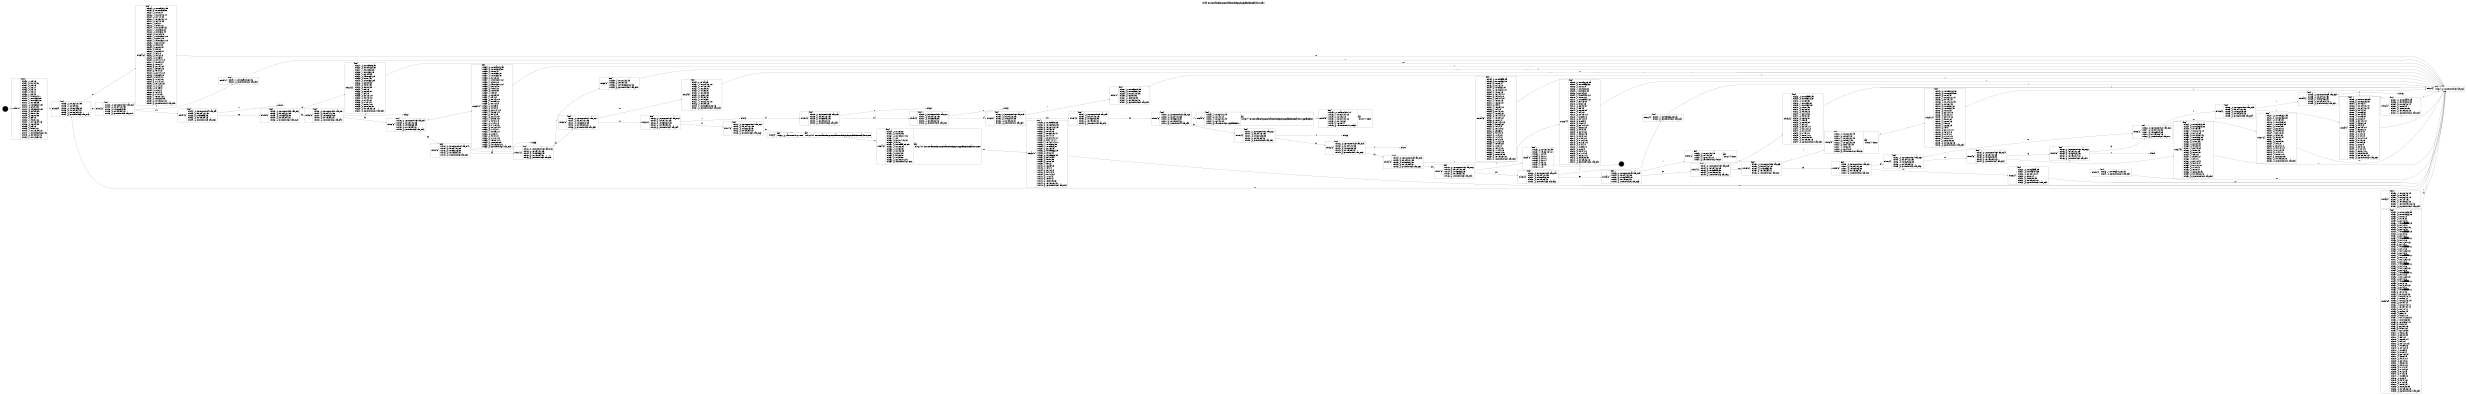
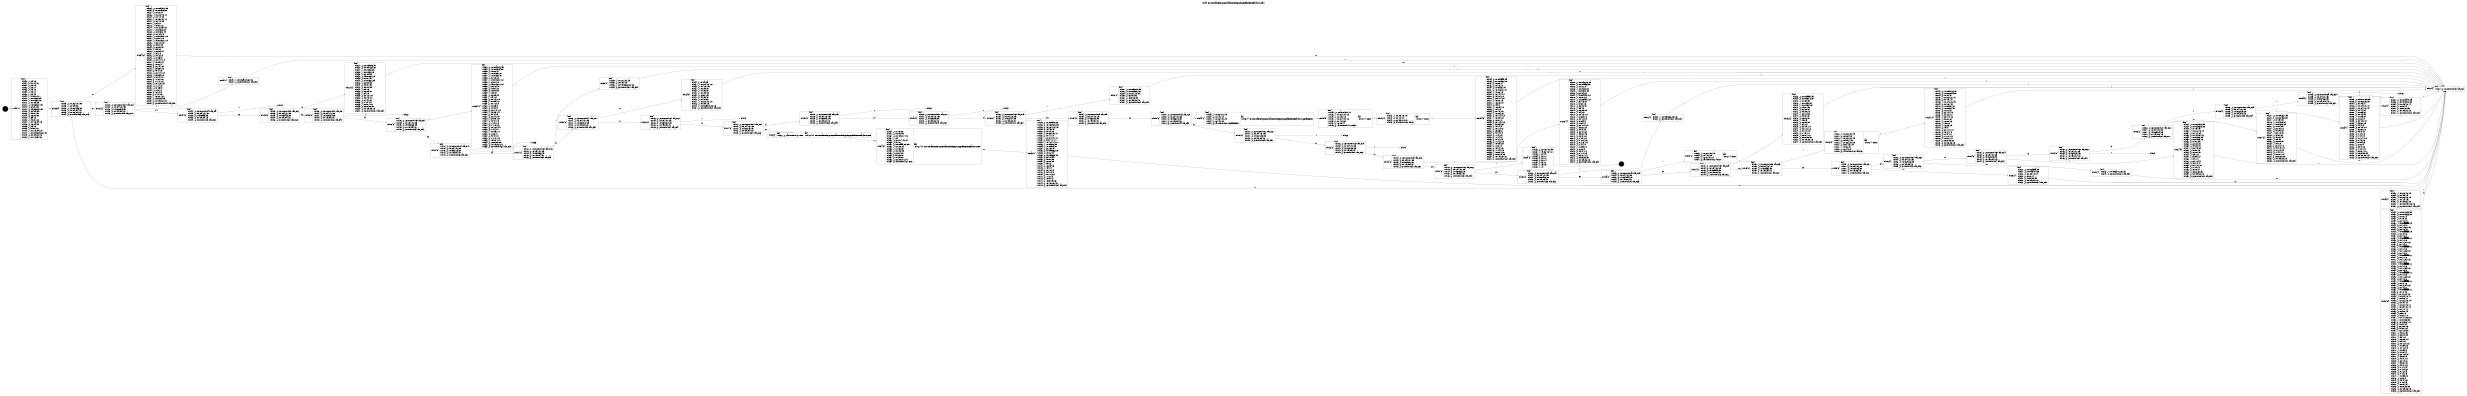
edge "0x402739" -> "0x401c90 [28]": now "0x401c74 [28]" -> "0x401c90 [28]"
node "0x4024d8 [18]": added
edge "0x401e18 [28]" -> "0x401e6c [28]": now "0x401e18 [28]" -> "0x402423 [12]"
